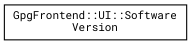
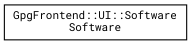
node "GpgFrontend::UI::Software Version": label "GpgFrontend::UI::Software Version" -> "GpgFrontend::UI::Software Software"
